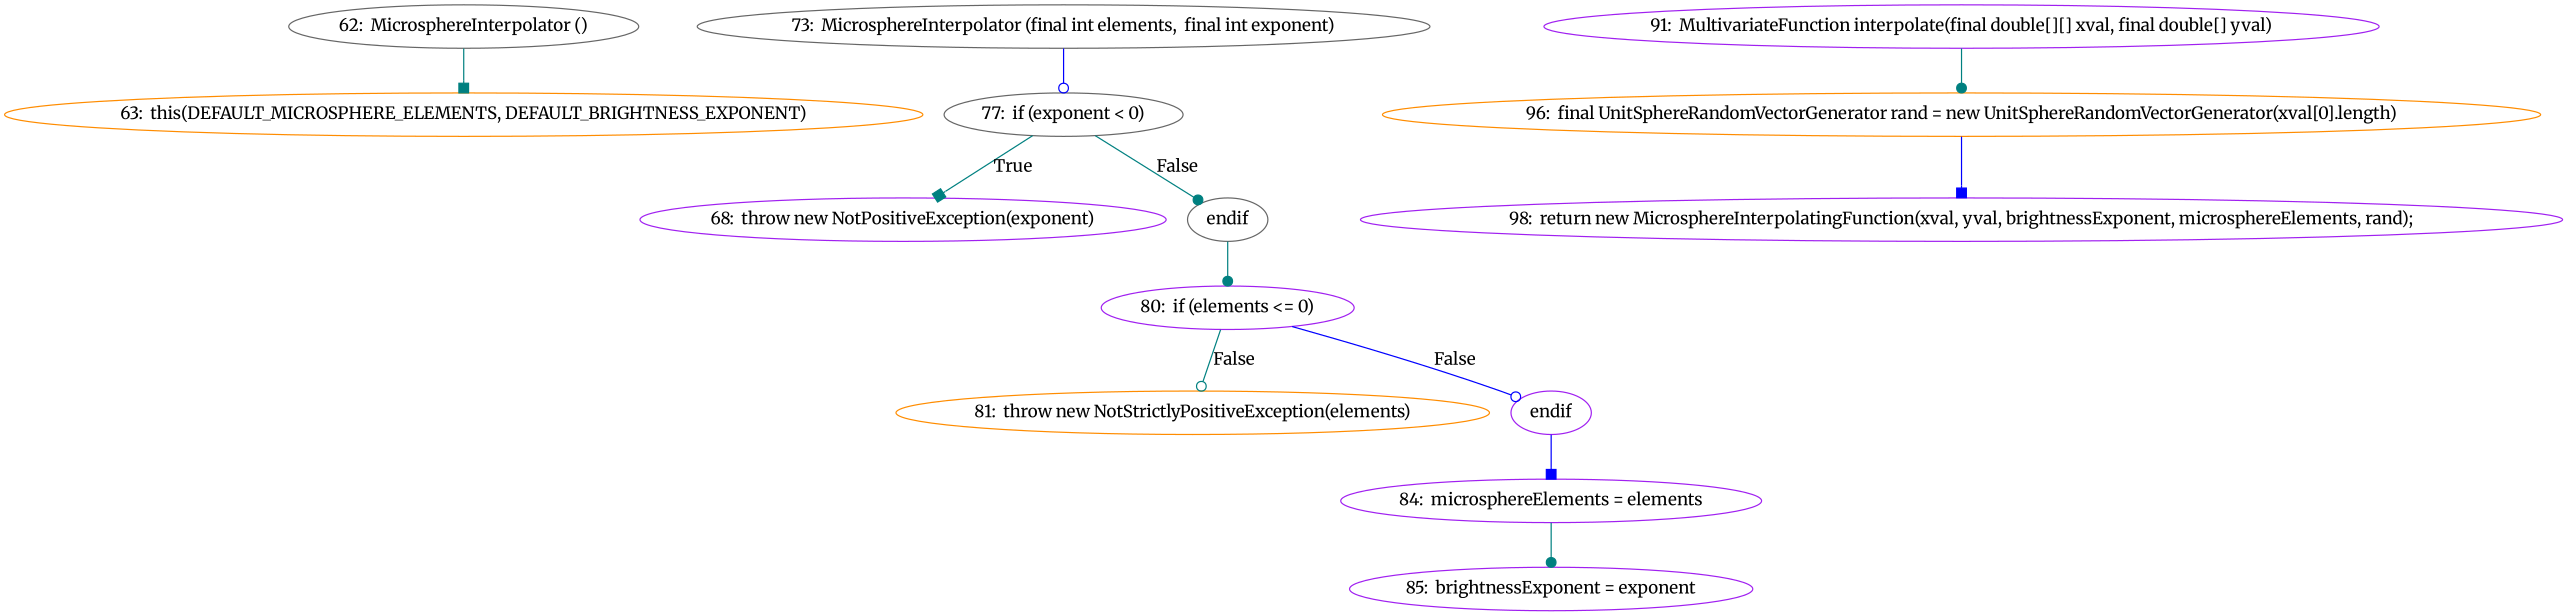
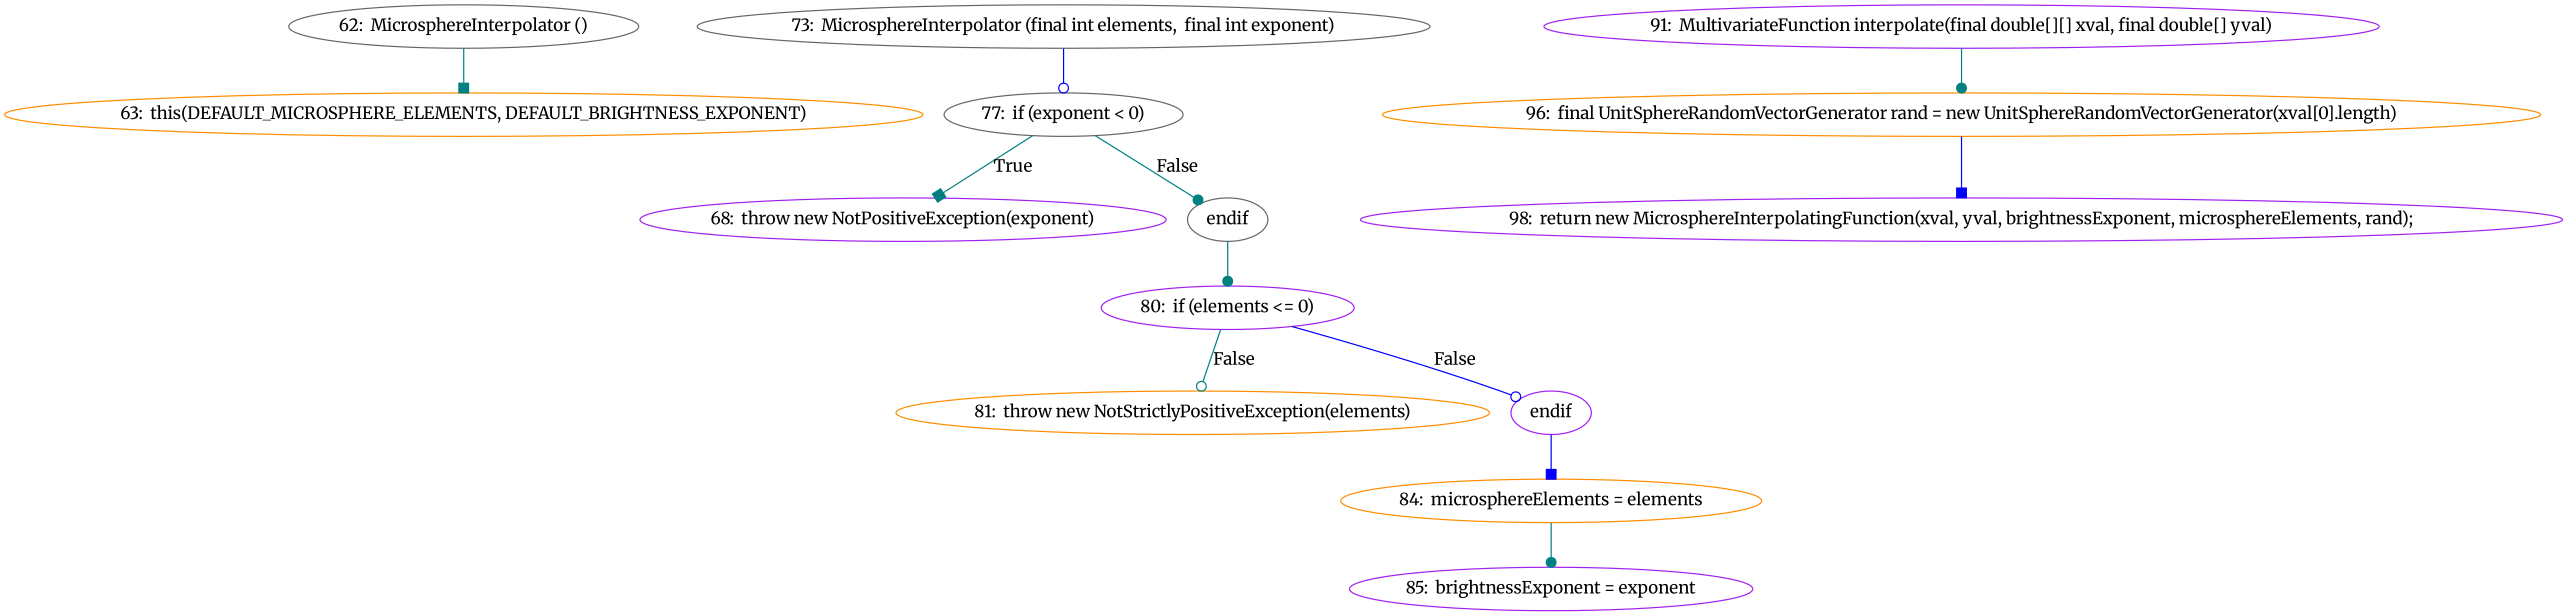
node "84:  microsphereElements = elements": color purple -> darkorange
